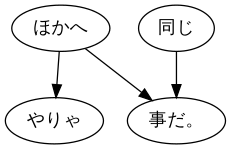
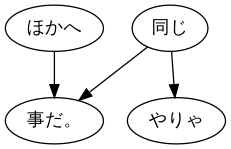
edge "ほかへ" -> "やりゃ": now "同じ" -> "やりゃ"
